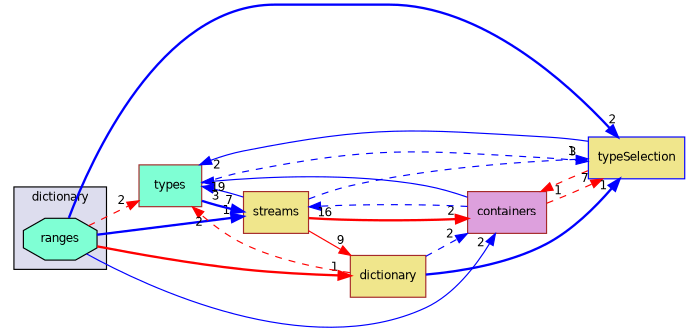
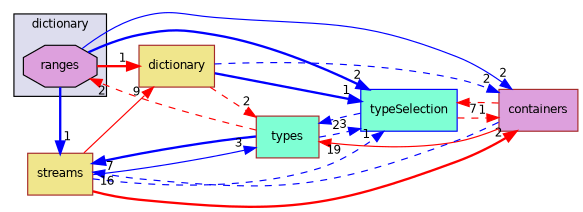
edge "typeSelection" -> "types": style solid -> dashed
node "typeSelection": fillcolor khaki -> aquamarine
edge "containers" -> "types": color blue -> red
edge "ranges" -> "types": reversed
node "ranges": fillcolor aquamarine -> plum
